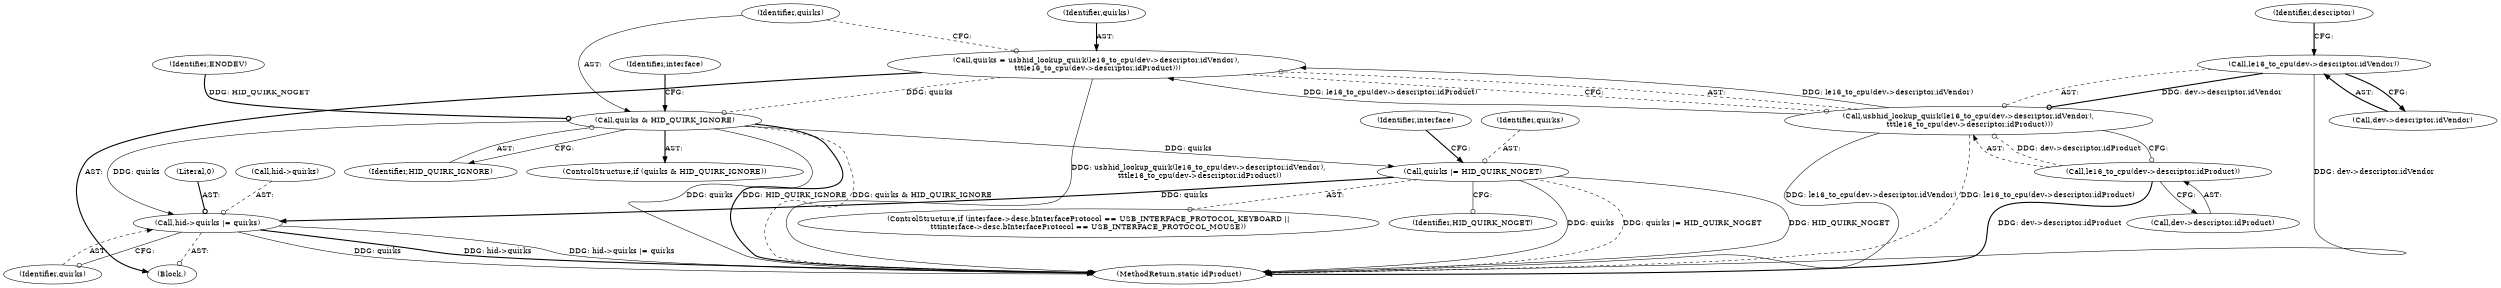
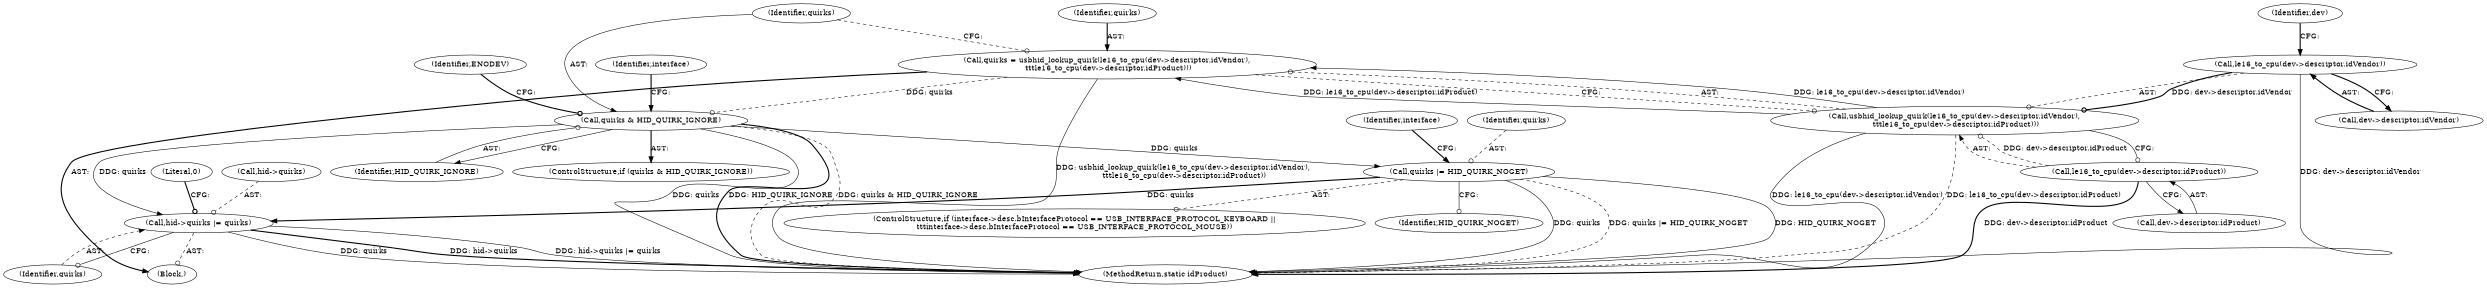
node "(Identifier,descriptor)": label "(Identifier,descriptor)" -> "(Identifier,dev)"
edge "(Identifier,ENODEV)" -> "(Call,quirks & HID_QUIRK_IGNORE)": label "DDG: HID_QUIRK_NOGET" -> "CFG: "
edge "(Literal,0)" -> "(Call,hid->quirks |= quirks)": label "AST: " -> "CFG: "
